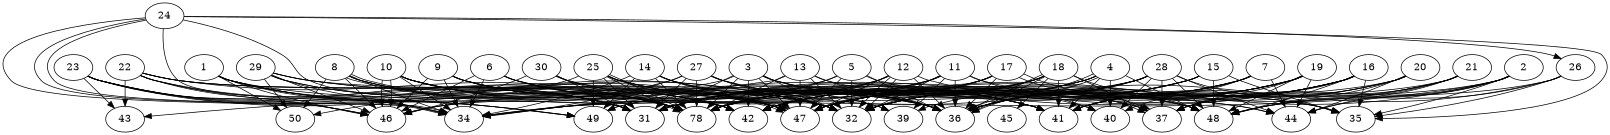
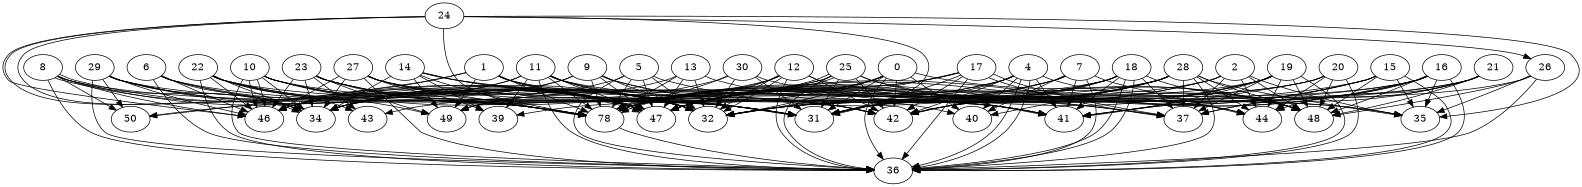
node "3": label "3" -> "0"
edge "11" -> "34": added
edge "13" -> "36": now "78" -> "36"
node "45": removed
